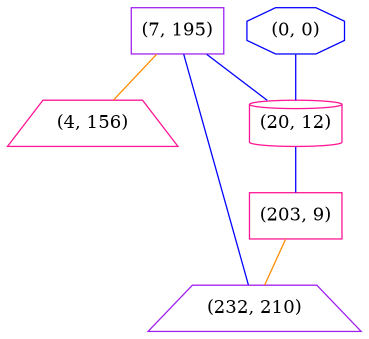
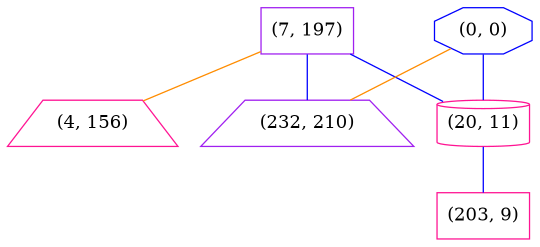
node "(7, 195)": label "(7, 195)" -> "(7, 197)"
node "(20, 12)": label "(20, 12)" -> "(20, 11)"
edge "(203, 9)" -- "(232, 210)": now "(0, 0)" -- "(232, 210)"
